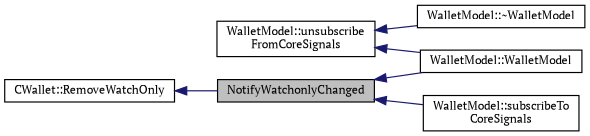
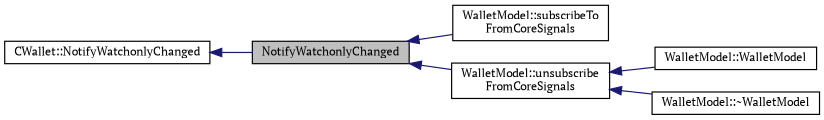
edge "WalletModel::WalletModel" -> "NotifyWatchonlyChanged": now "WalletModel::unsubscribe FromCoreSignals" -> "NotifyWatchonlyChanged"
node "CWallet::RemoveWatchOnly": label "CWallet::RemoveWatchOnly" -> "CWallet::NotifyWatchonlyChanged"
node "WalletModel::subscribeTo CoreSignals": label "WalletModel::subscribeTo CoreSignals" -> "WalletModel::subscribeTo FromCoreSignals"
